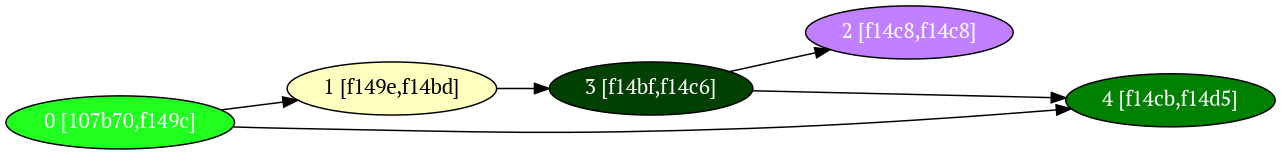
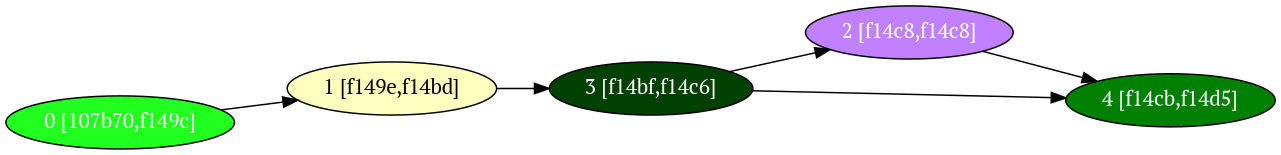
edge "0 [107b70,f149c]" -> "4 [f14cb,f14d5]": now "2 [f14c8,f14c8]" -> "4 [f14cb,f14d5]"
